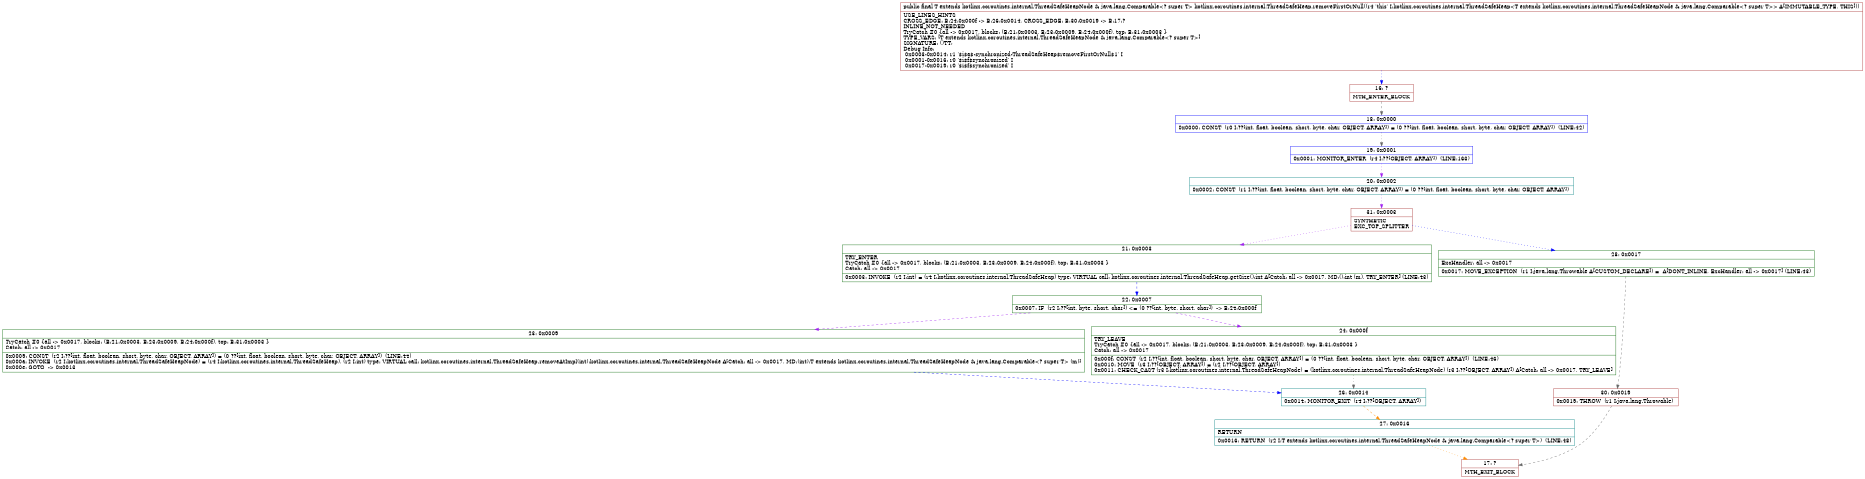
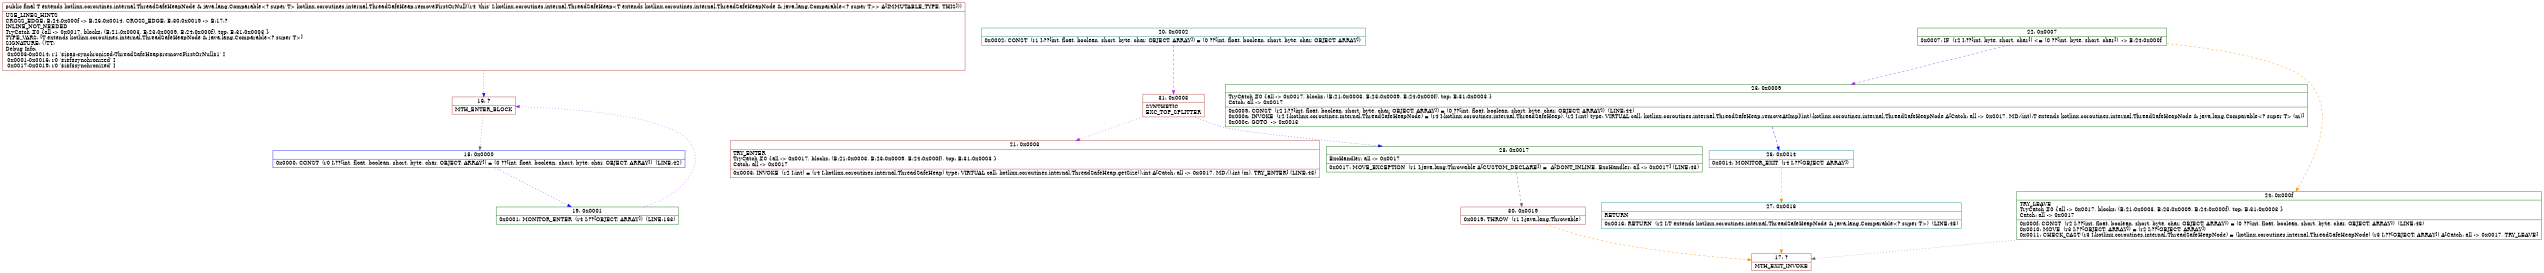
edge "16: ?" -> "18: 0x0000": style dashed -> dotted
edge "18: 0x0000" -> "19: 0x0001": color gray40 -> blue
node "19: 0x0001": color blue -> darkgreen
edge "19: 0x0001" -> "20: 0x0002": now "19: 0x0001" -> "16: ?"
edge "20: 0x0002" -> "31: 0x0003": style dotted -> dashed
node "21: 0x0003": color darkgreen -> brown
edge "21: 0x0003" -> "22: 0x0007": removed
edge "22: 0x0007" -> "24: 0x000f": color purple -> darkorange
edge "24: 0x000f" -> "26: 0x0014": now "24: 0x000f" -> "17: ?"
edge "30: 0x0019" -> "17: ?": color gray40 -> darkorange
node "17: ?": text "MTH_EXIT_BLOCK" -> "MTH_EXIT_INVOKE"
